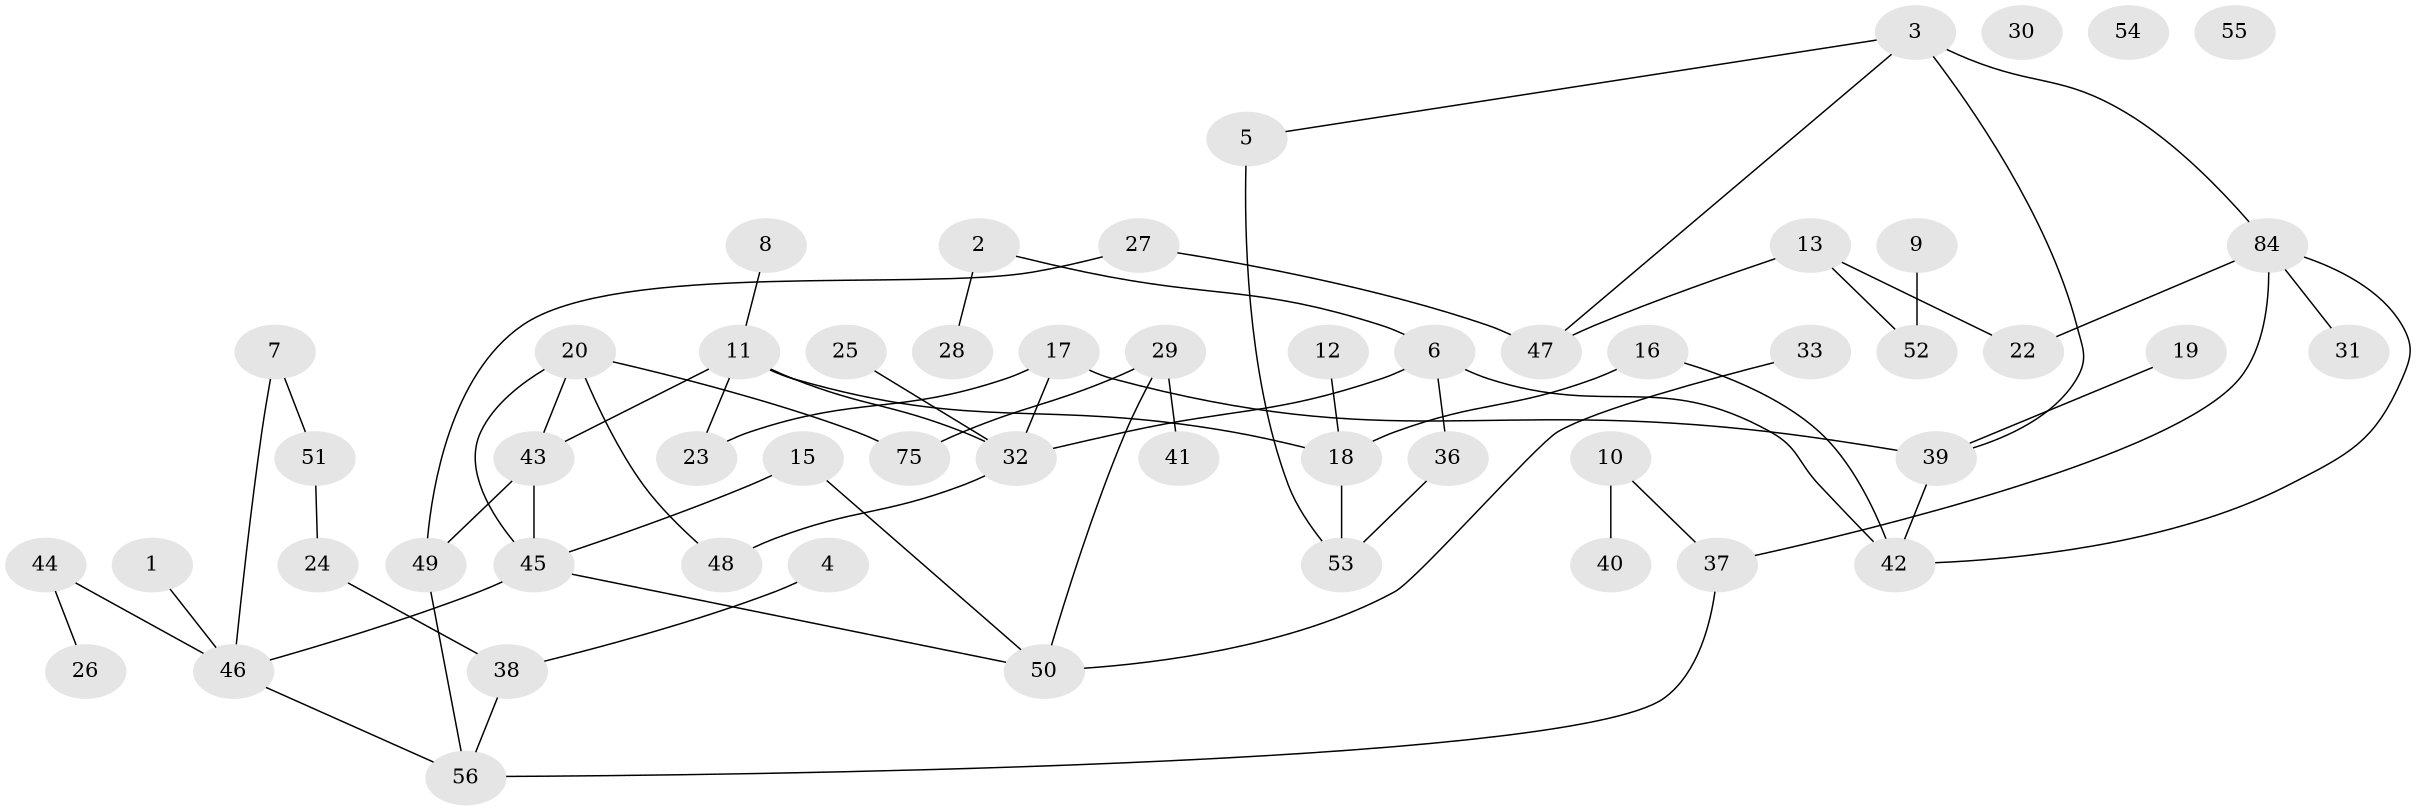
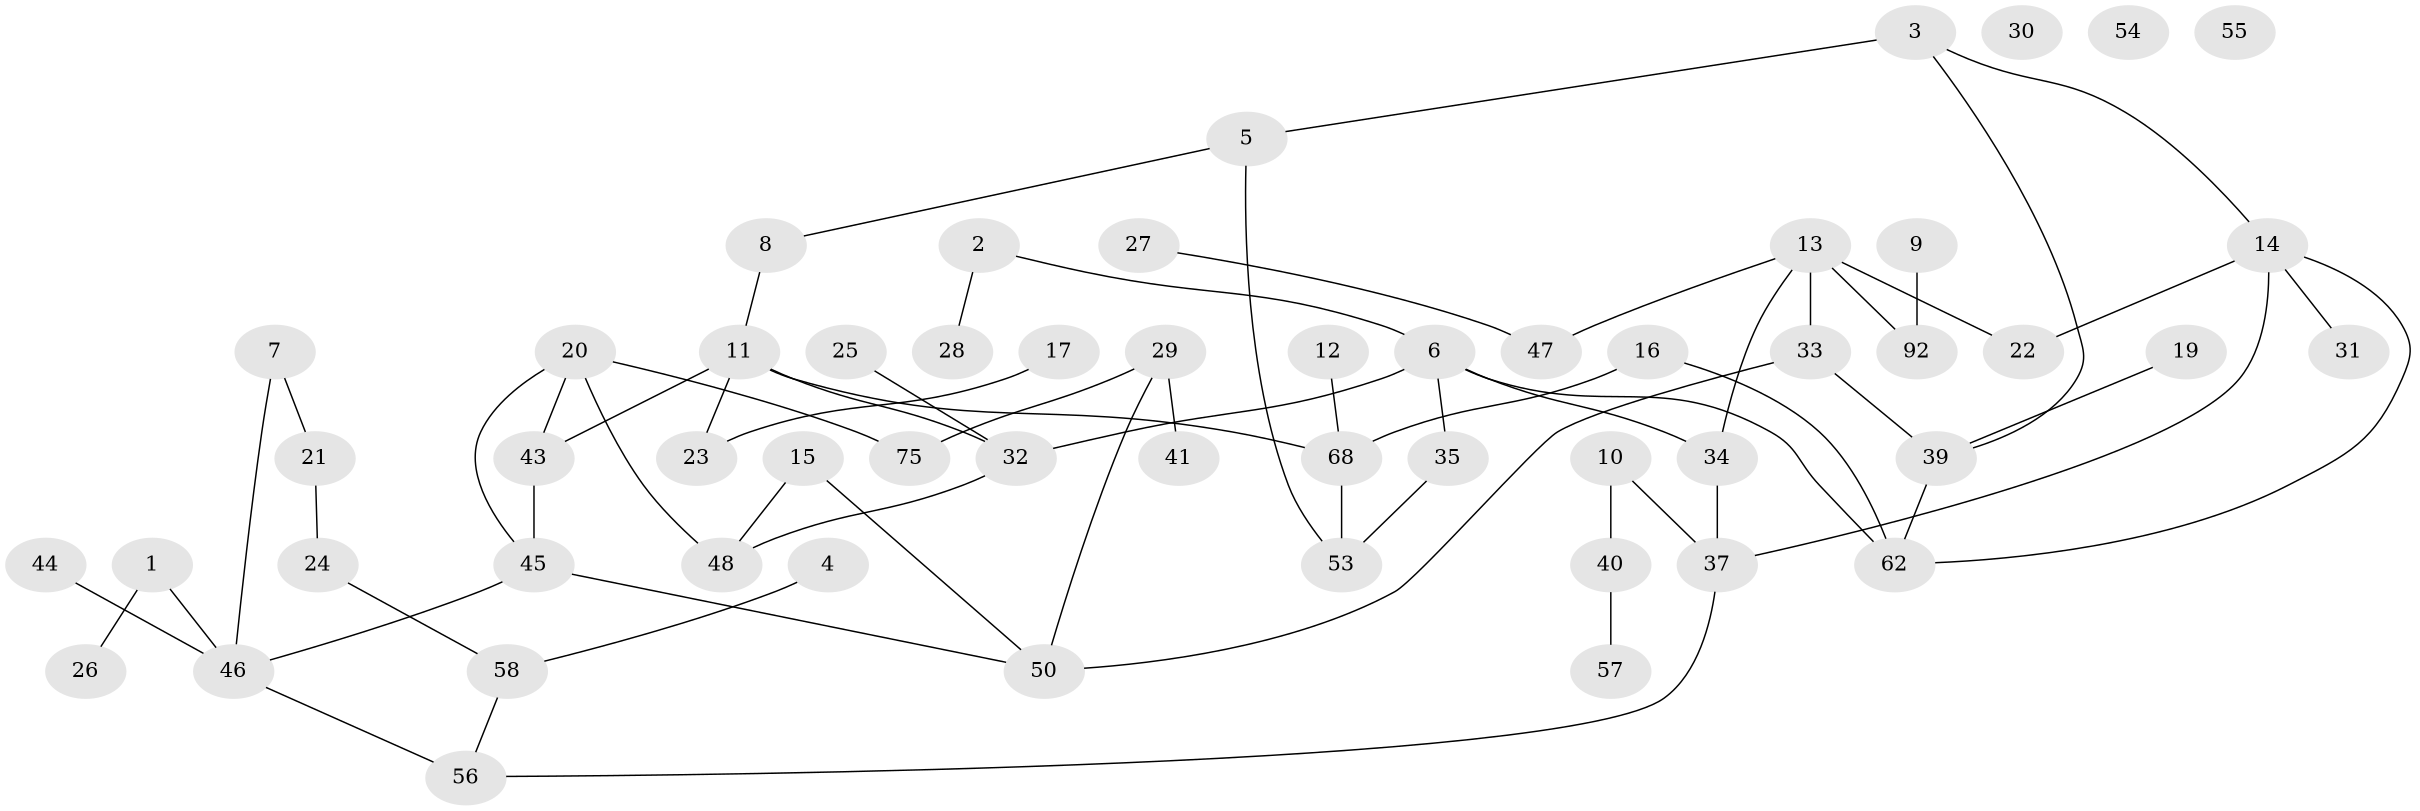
edge "5" -- "8": added
edge "3" -- "47": removed
node "84": label "84" -> "14"
edge "13" -- "33": added
node "52": label "52" -> "92"
edge "17" -- "32": removed
edge "17" -- "39": now "33" -- "39"
node "51": label "51" -> "21"
node "18": label "18" -> "68"
node "36": label "36" -> "35"
node "34": added
edge "15" -- "45": now "15" -- "48"
node "49": removed
node "42": label "42" -> "62"
edge "44" -- "26": now "1" -- "26"
node "38": label "38" -> "58"
node "57": added
